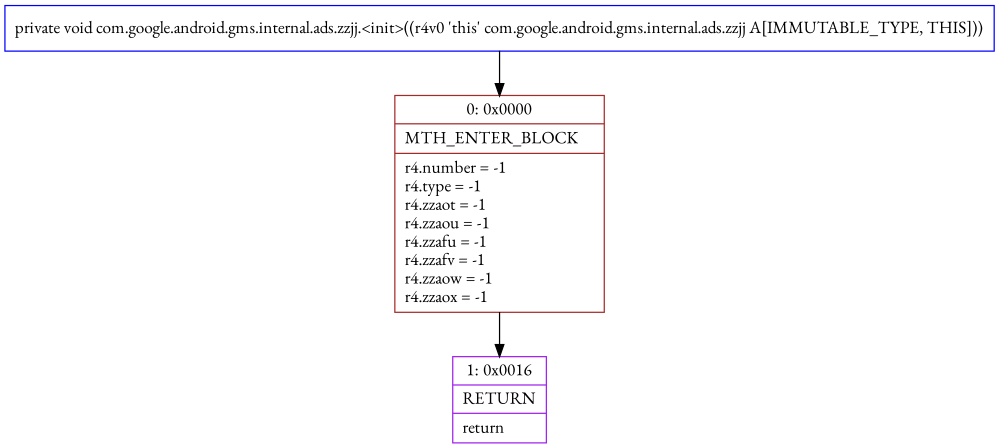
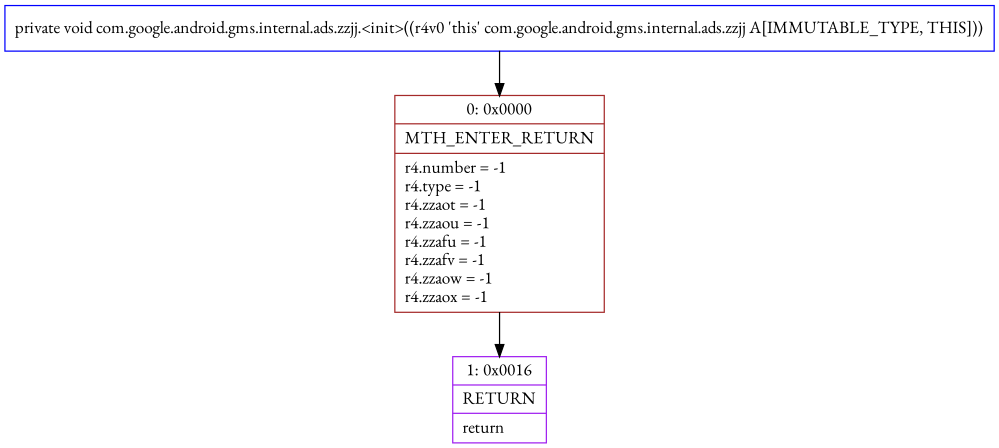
node "0: 0x0000": text "MTH_ENTER_BLOCK" -> "MTH_ENTER_RETURN"
